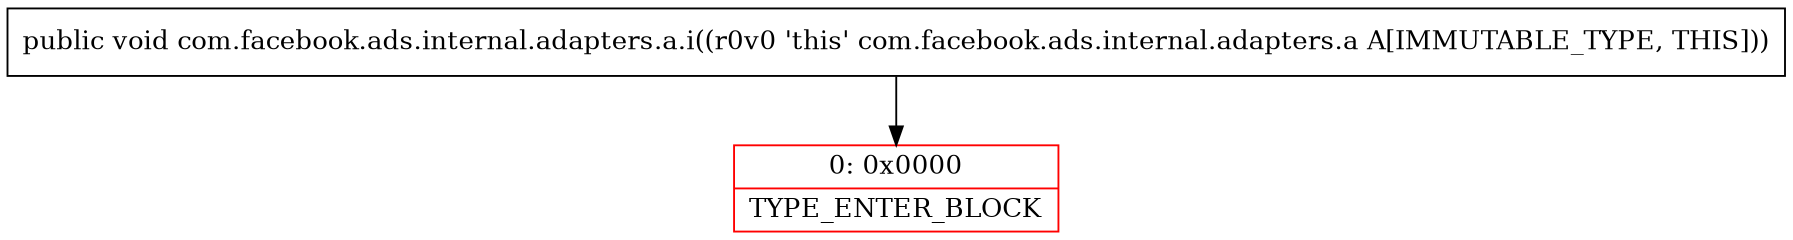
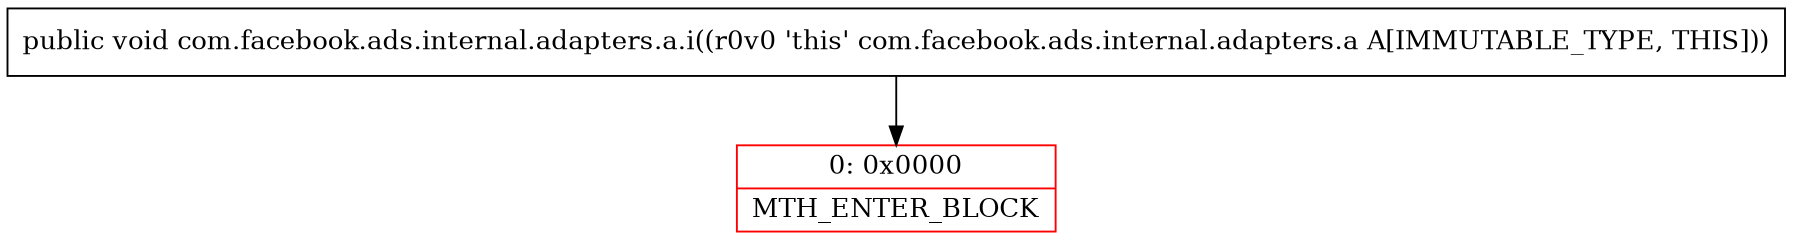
node "0: 0x0000": text "TYPE_ENTER_BLOCK" -> "MTH_ENTER_BLOCK"
